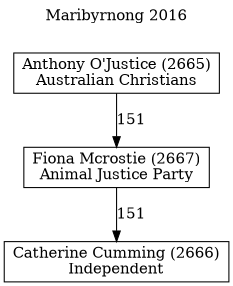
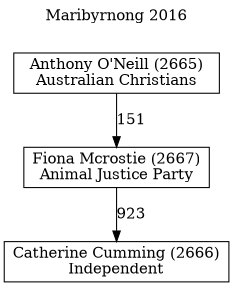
node "Anthony O'Justice (2665) Australian Christians": label "Anthony O'Justice (2665) Australian Christians" -> "Anthony O'Neill (2665) Australian Christians"
edge "Fiona Mcrostie (2667) Animal Justice Party" -> "Catherine Cumming (2666) Independent": label "151" -> "923"
